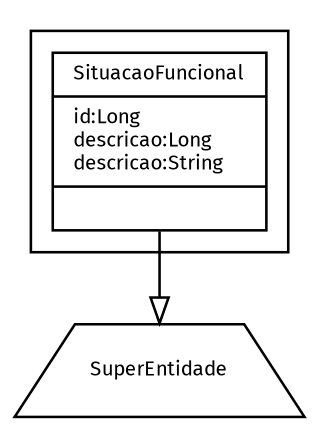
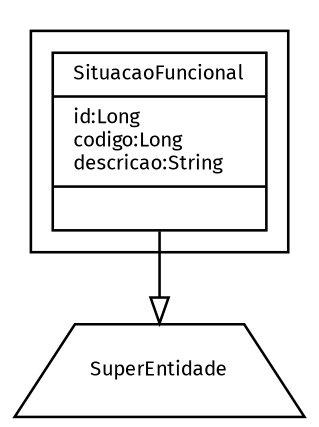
node "SituacaoFuncional": text "descricao:Long" -> "codigo:Long"
